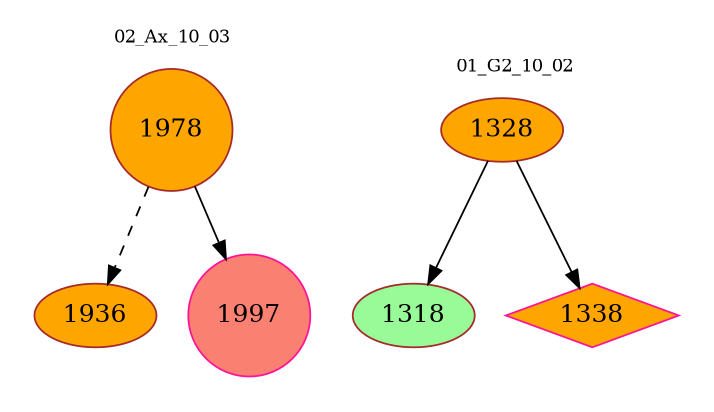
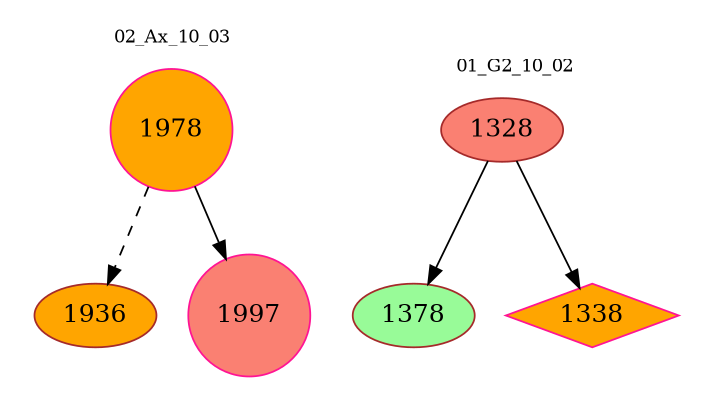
node "1978": color brown -> deeppink
node "1328": fillcolor orange -> salmon
node "1318": label "1318" -> "1378"
